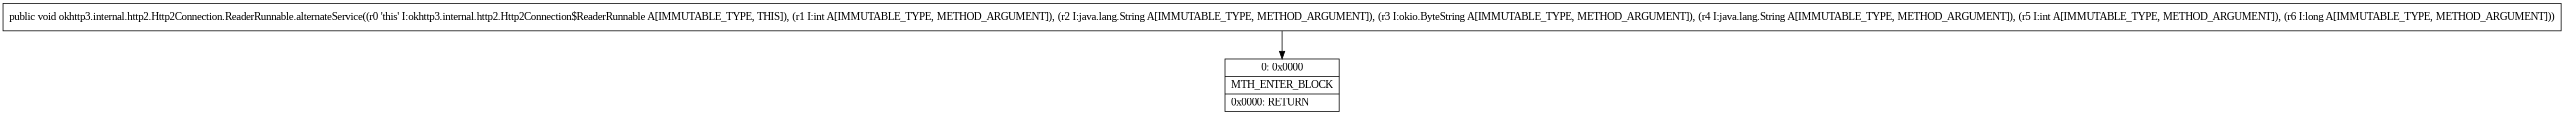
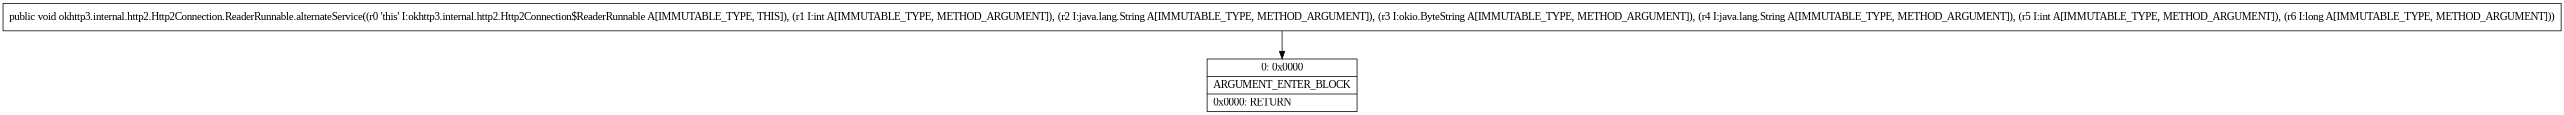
node "0: 0x0000": text "MTH_ENTER_BLOCK" -> "ARGUMENT_ENTER_BLOCK"
